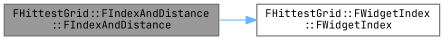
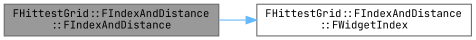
node "FHittestGrid::FWidgetIndex ::FWidgetIndex": label "FHittestGrid::FWidgetIndex ::FWidgetIndex" -> "FHittestGrid::FIndexAndDistance ::FWidgetIndex"
